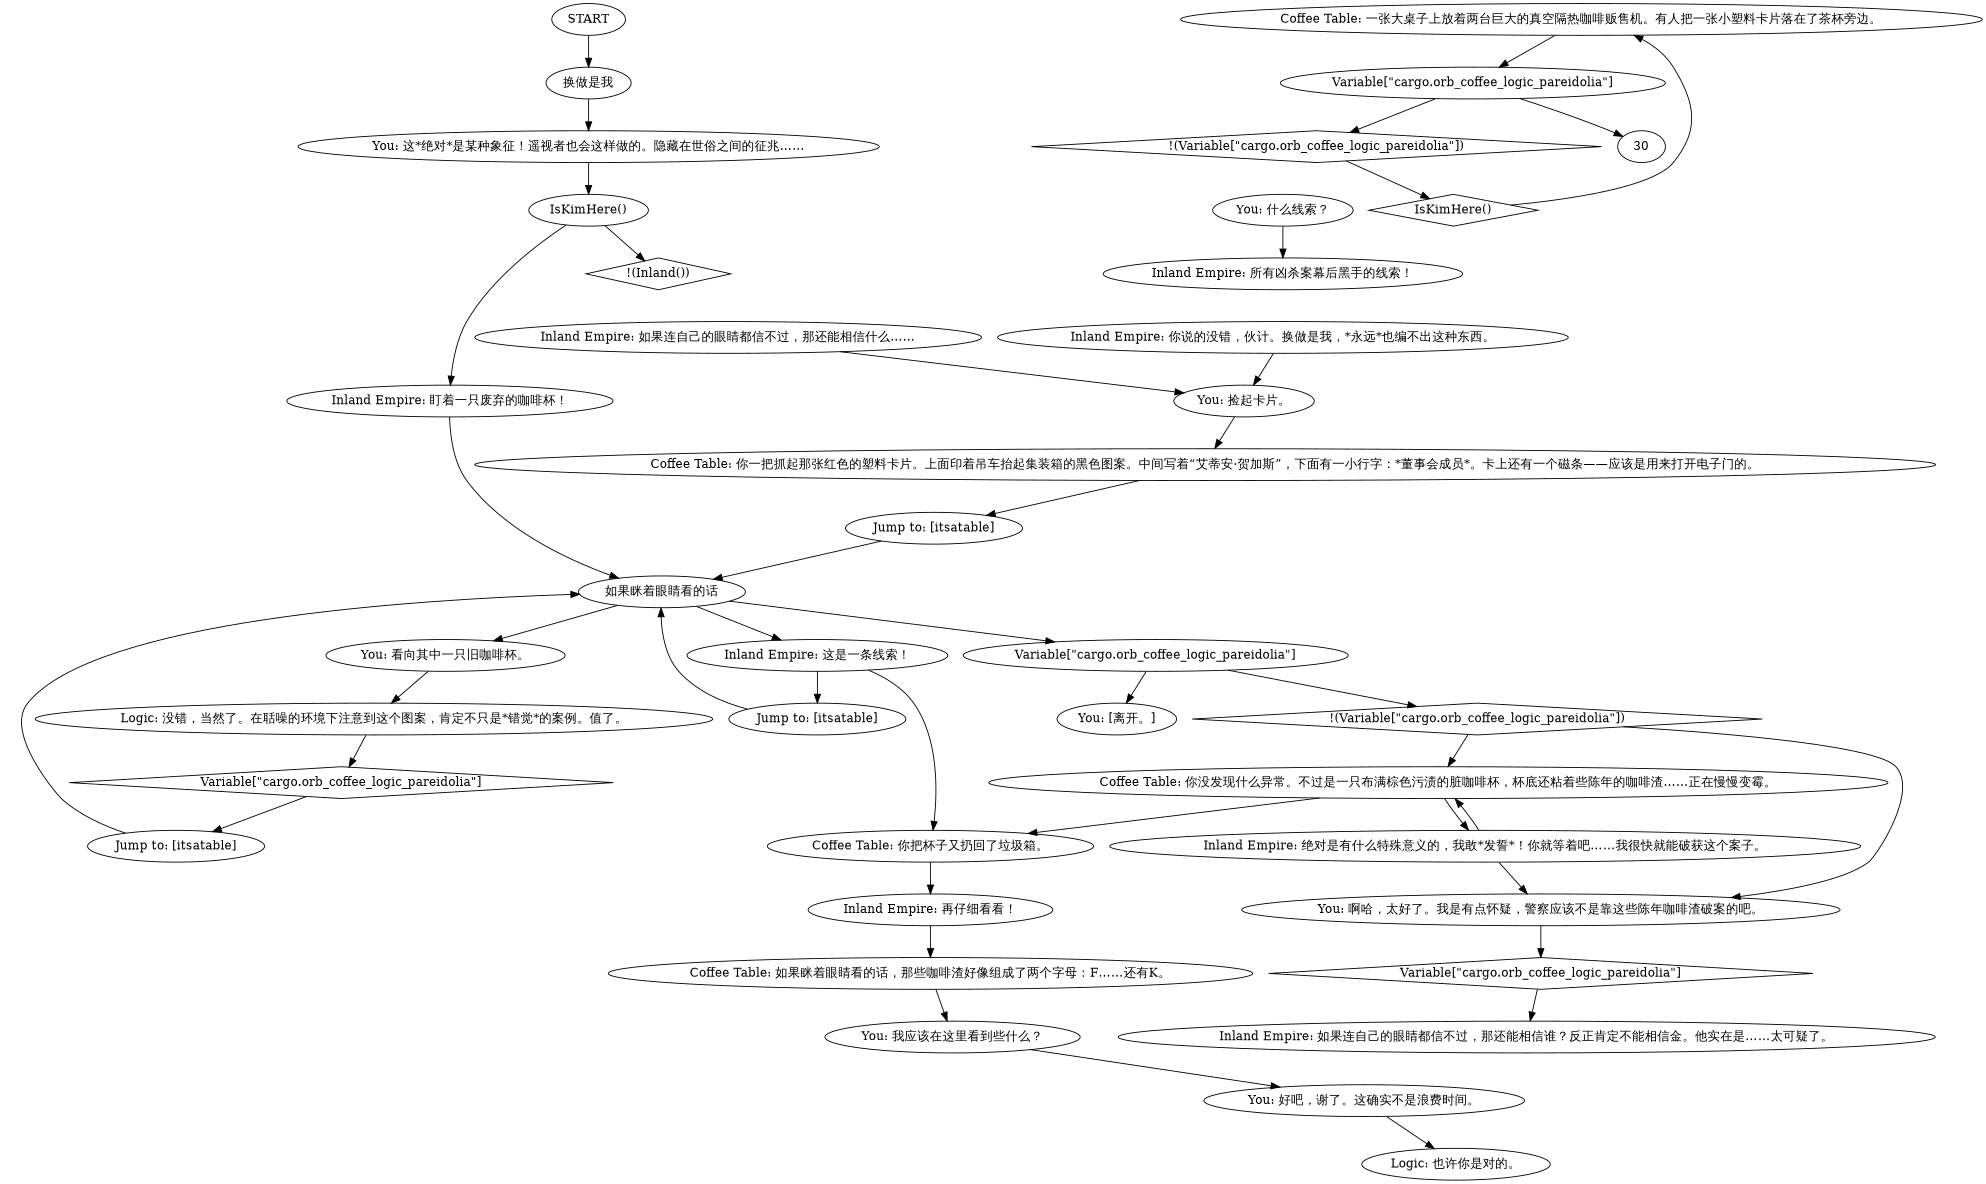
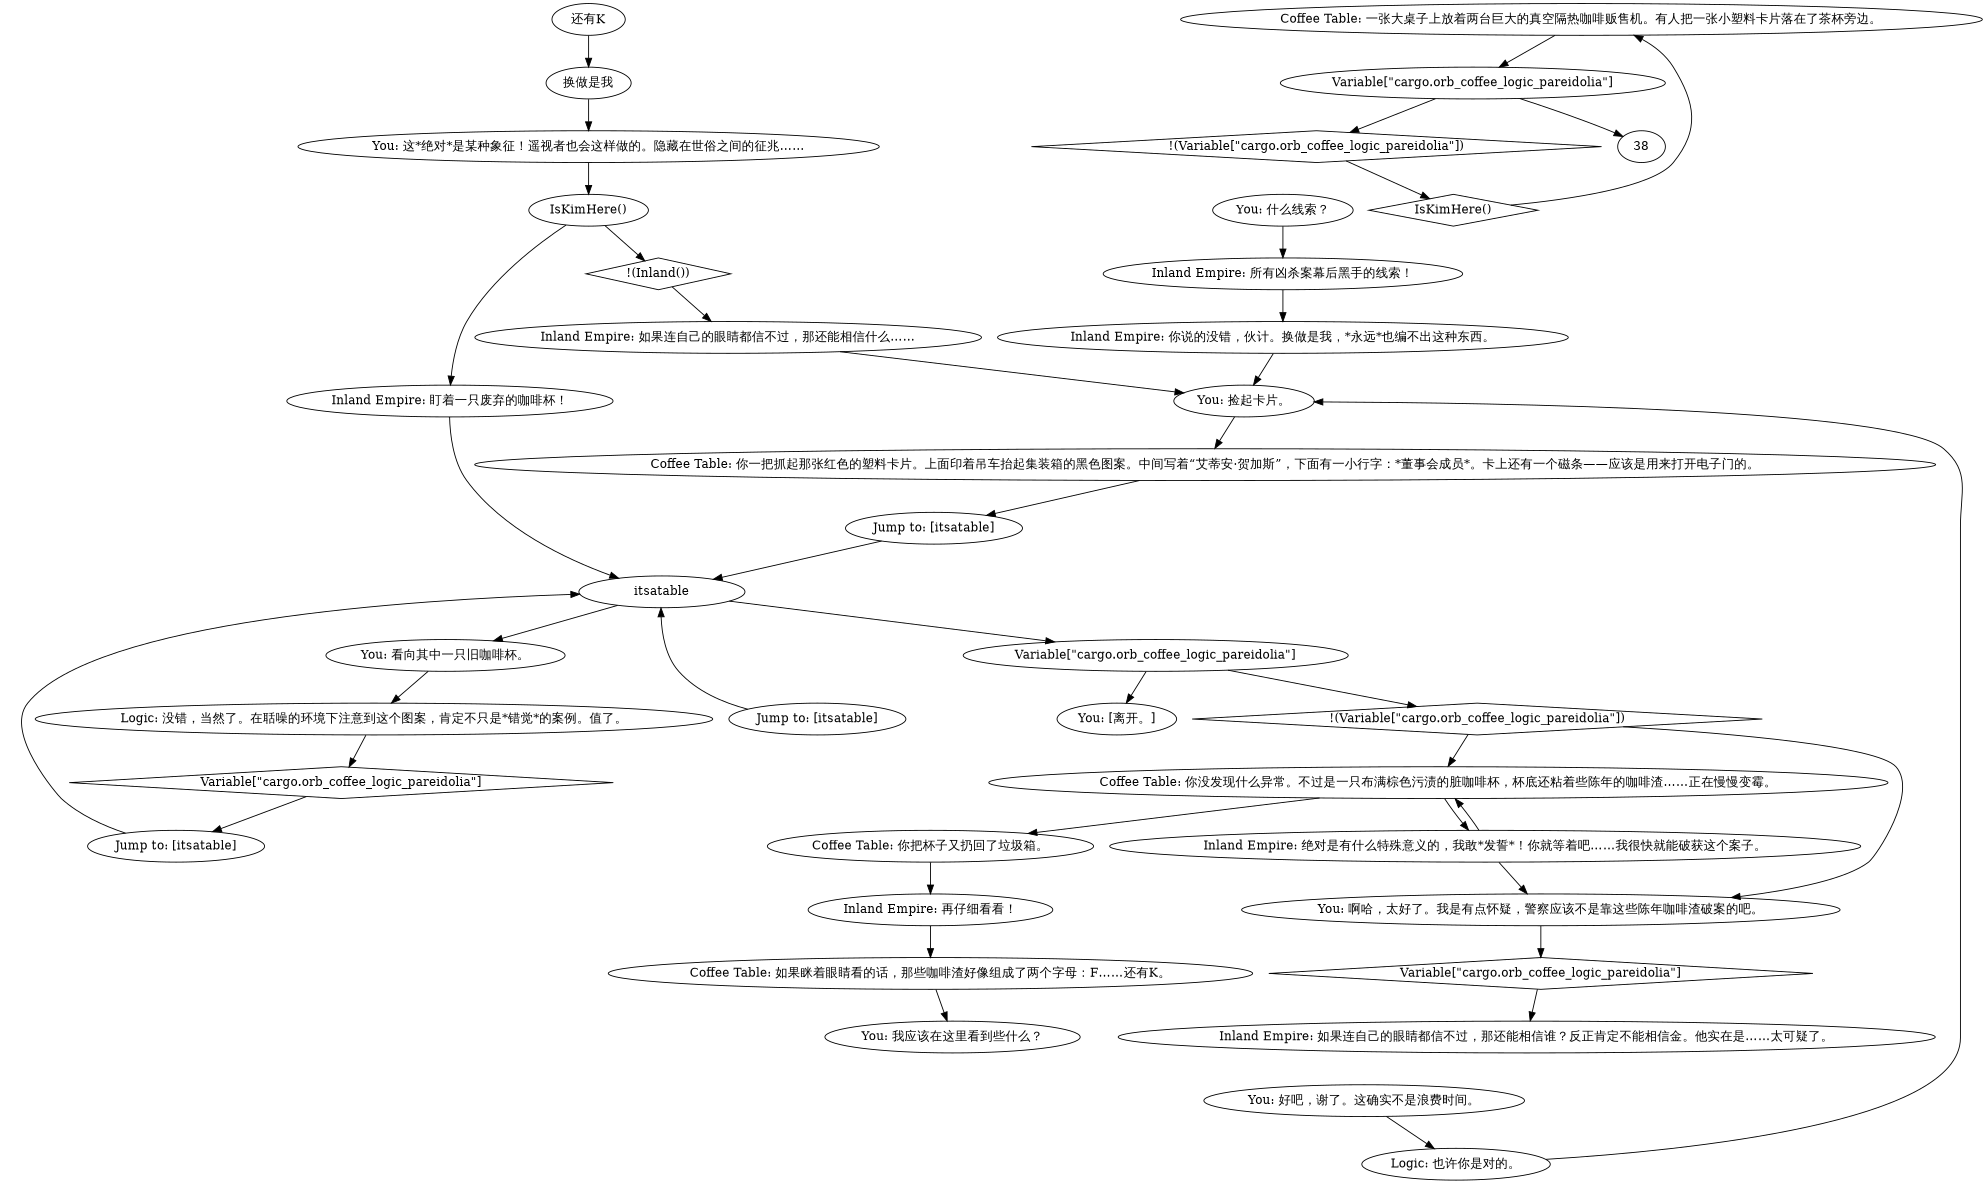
node "START": label "START" -> "还有K"
node "30": label "30" -> "38"
edge "!(Inland())" -> "Inland Empire: 如果连自己的眼睛都信不过，那还能相信什么……": added
edge "Inland Empire: 所有凶杀案幕后黑手的线索！" -> "Inland Empire: 你说的没错，伙计。换做是我，*永远*也编不出这种东西。": added
node "如果眯着眼睛看的话": label "如果眯着眼睛看的话" -> "itsatable"
edge "Logic: 也许你是对的。" -> "You: 捡起卡片。": added
node "Inland Empire: 这是一条线索！": removed
edge "You: 我应该在这里看到些什么？" -> "You: 好吧，谢了。这确实不是浪费时间。": removed
